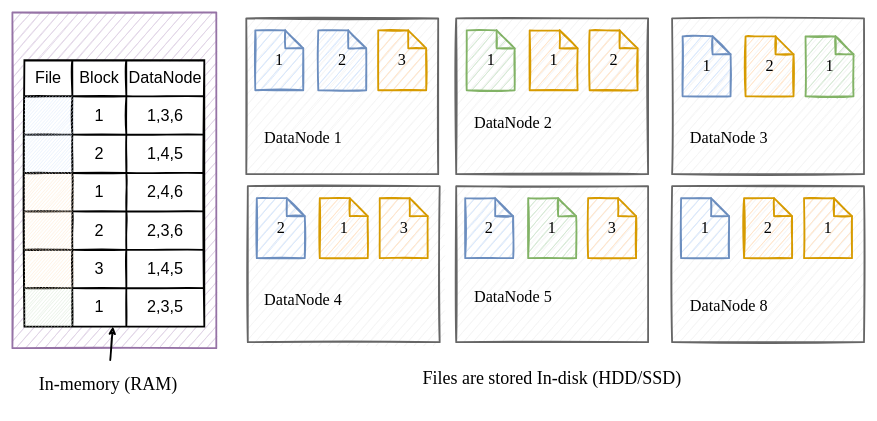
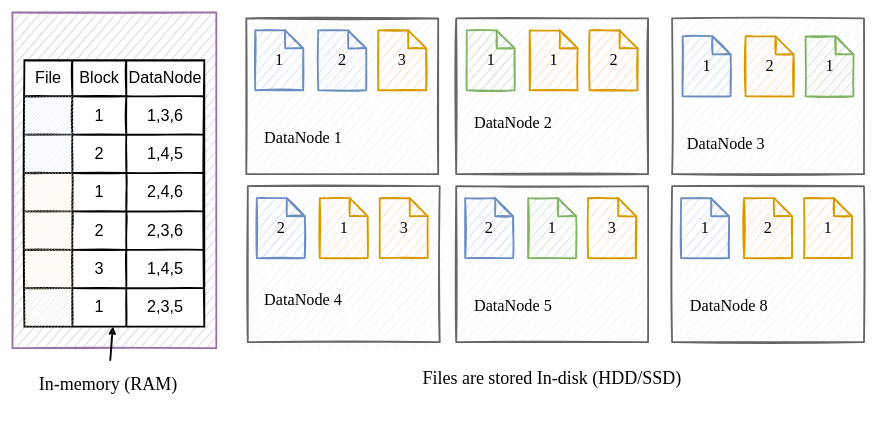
node "DataNode 3": moved (729, 138) -> (726, 144)
node "DataNode 5": moved (513, 297) -> (513, 306)
